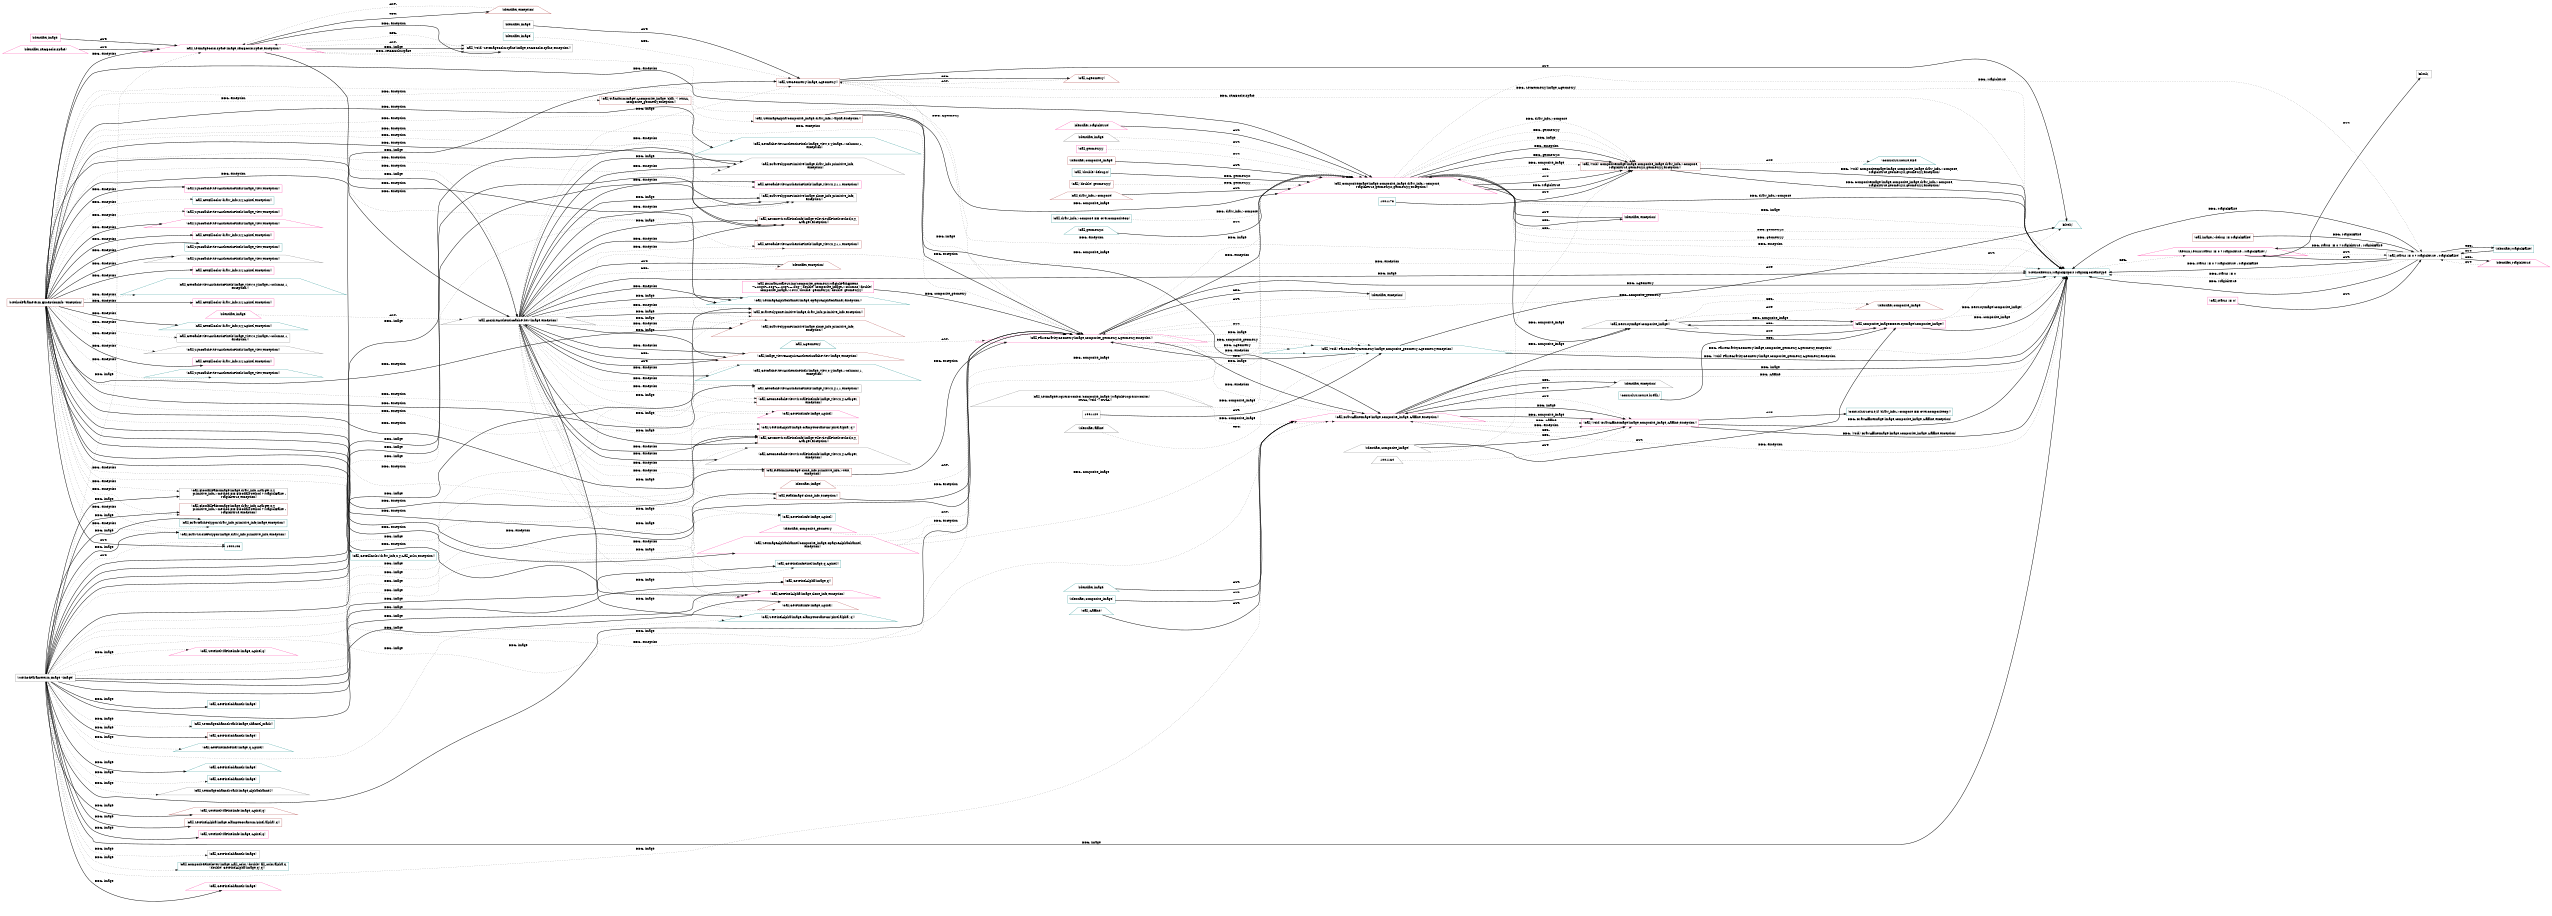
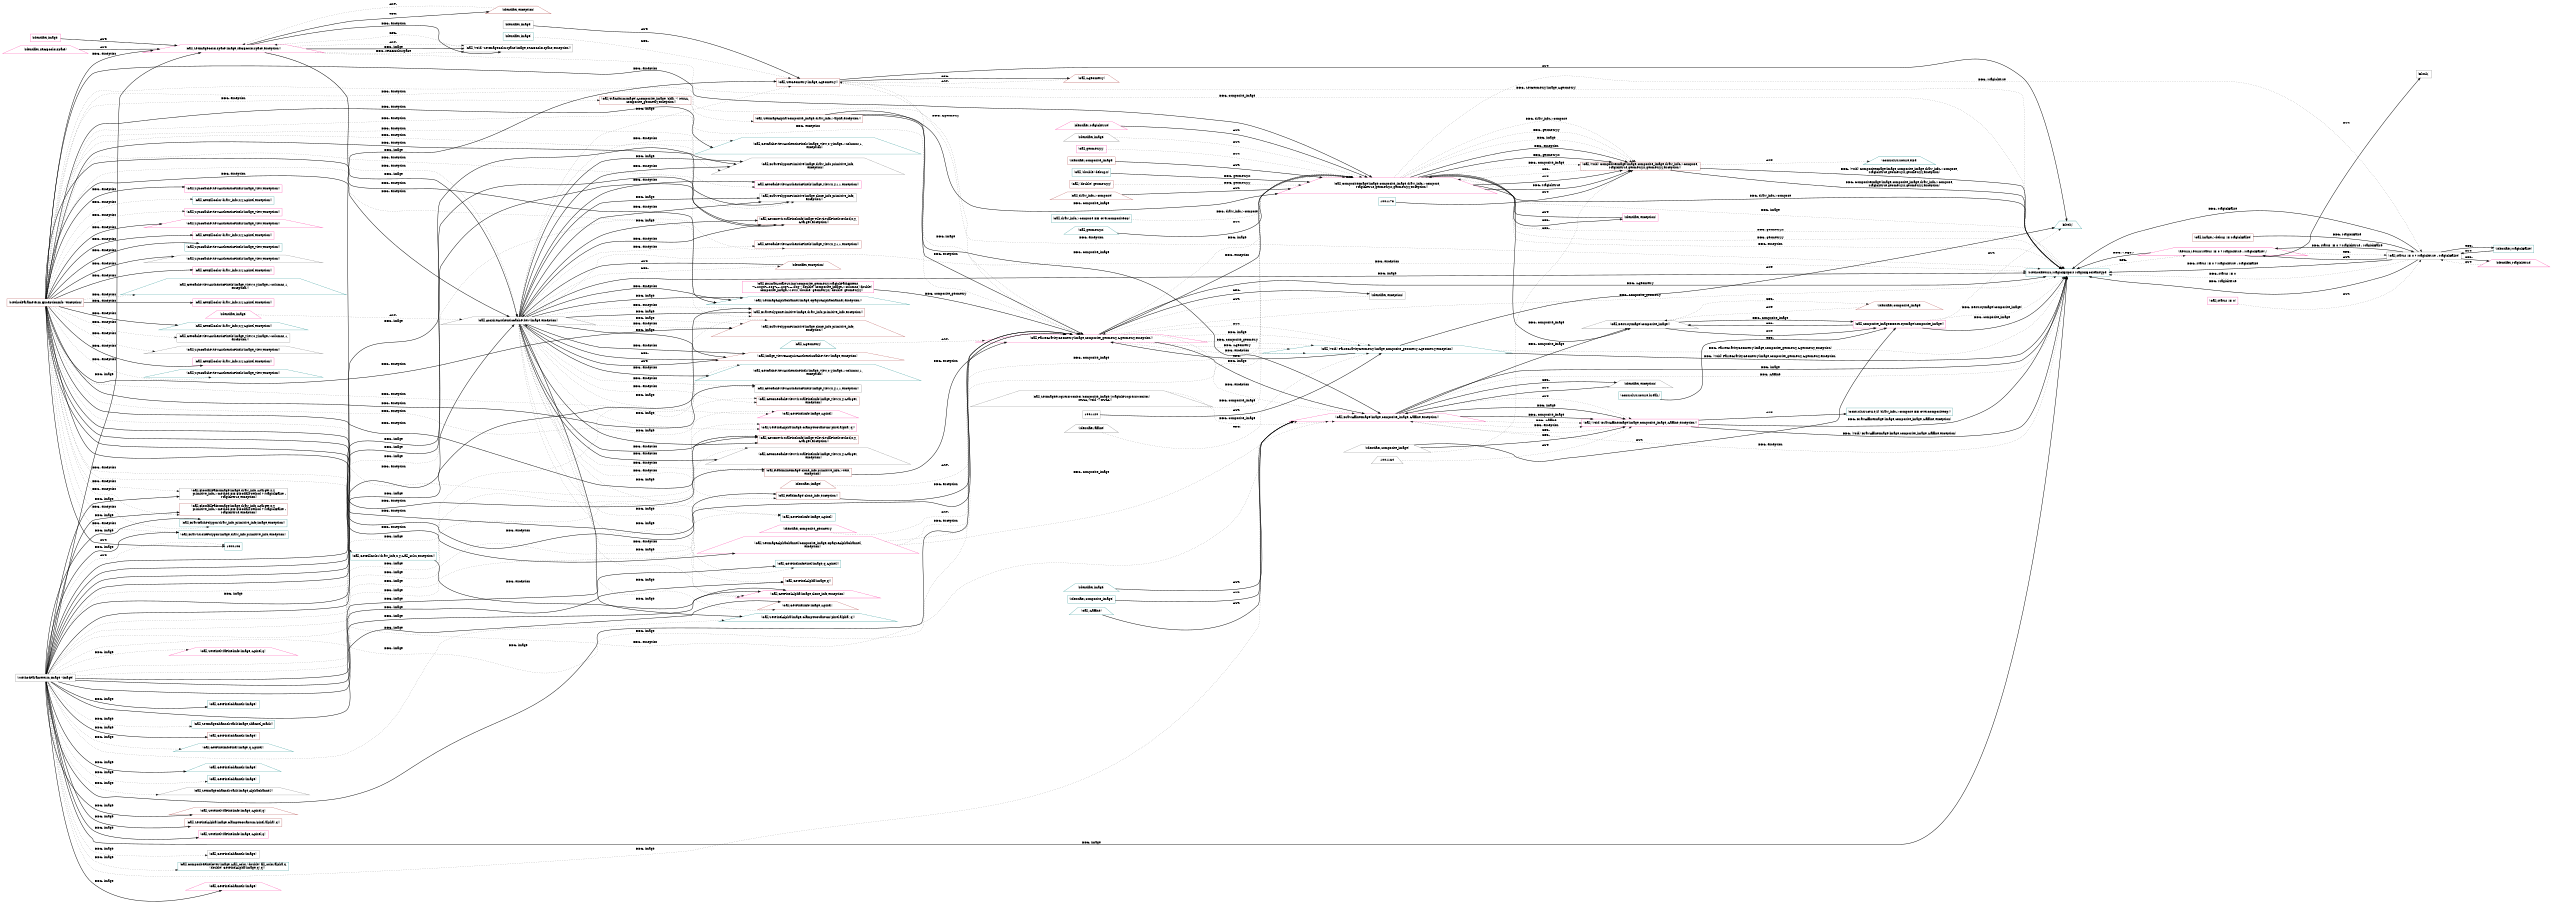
edge "(Call,SetImageColorspace(image,sRGBColorspace,exception))" -> "(MethodReturn,MagickExport MagickBooleanType)": label "DDG: sRGBColorspace" -> "DDG: composite_image"
edge "(Return,return(status != 0 ? MagickTrue : MagickFalse);)" -> "(Call,status != 0 ? MagickTrue : MagickFalse)": label "AST: " -> "CFG: "
edge "(Return,return(status != 0 ? MagickTrue : MagickFalse);)" -> "(MethodReturn,MagickExport MagickBooleanType)": added, label "DDG: <RET>"
edge "(Call,status != 0)" -> "(Call,status != 0 ? MagickTrue : MagickFalse)": style bold -> dotted
edge "(MethodParameterIn,Image *image)" -> "(Call,SetImageColorspace(image,sRGBColorspace,exception))": style dotted -> bold
edge "(MethodParameterIn,ExceptionInfo *exception)" -> "(Call,GetPixelAlpha(image,clone_info,exception))": now "(Call,GetFillColor(draw_info,x,y,&fill_color,exception))" -> "(Call,GetPixelAlpha(image,clone_info,exception))"
edge "(MethodParameterIn,Image *image)" -> "(Call,AcquireAuthenticCacheView(image,exception))": added, label "DDG: image"
